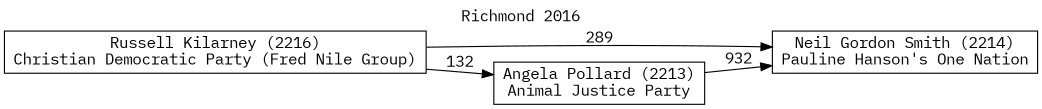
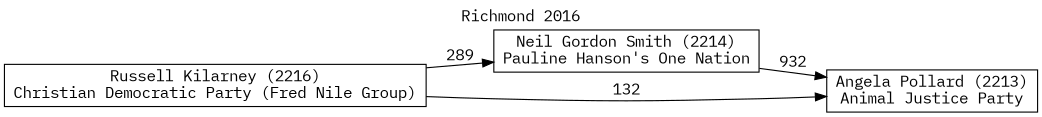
edge "Angela Pollard (2213) Animal Justice Party" -> "Neil Gordon Smith (2214) Pauline Hanson's One Nation": reversed
